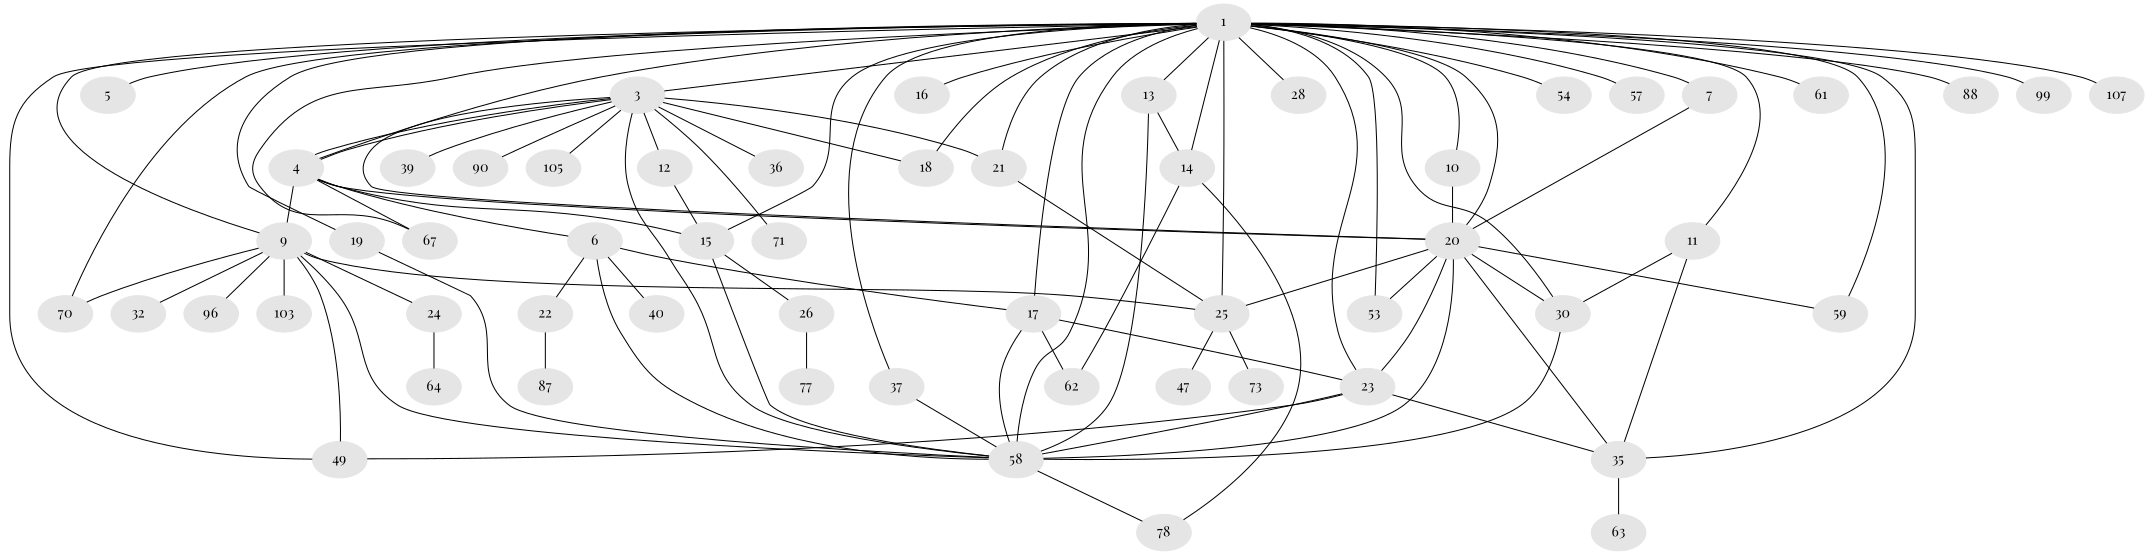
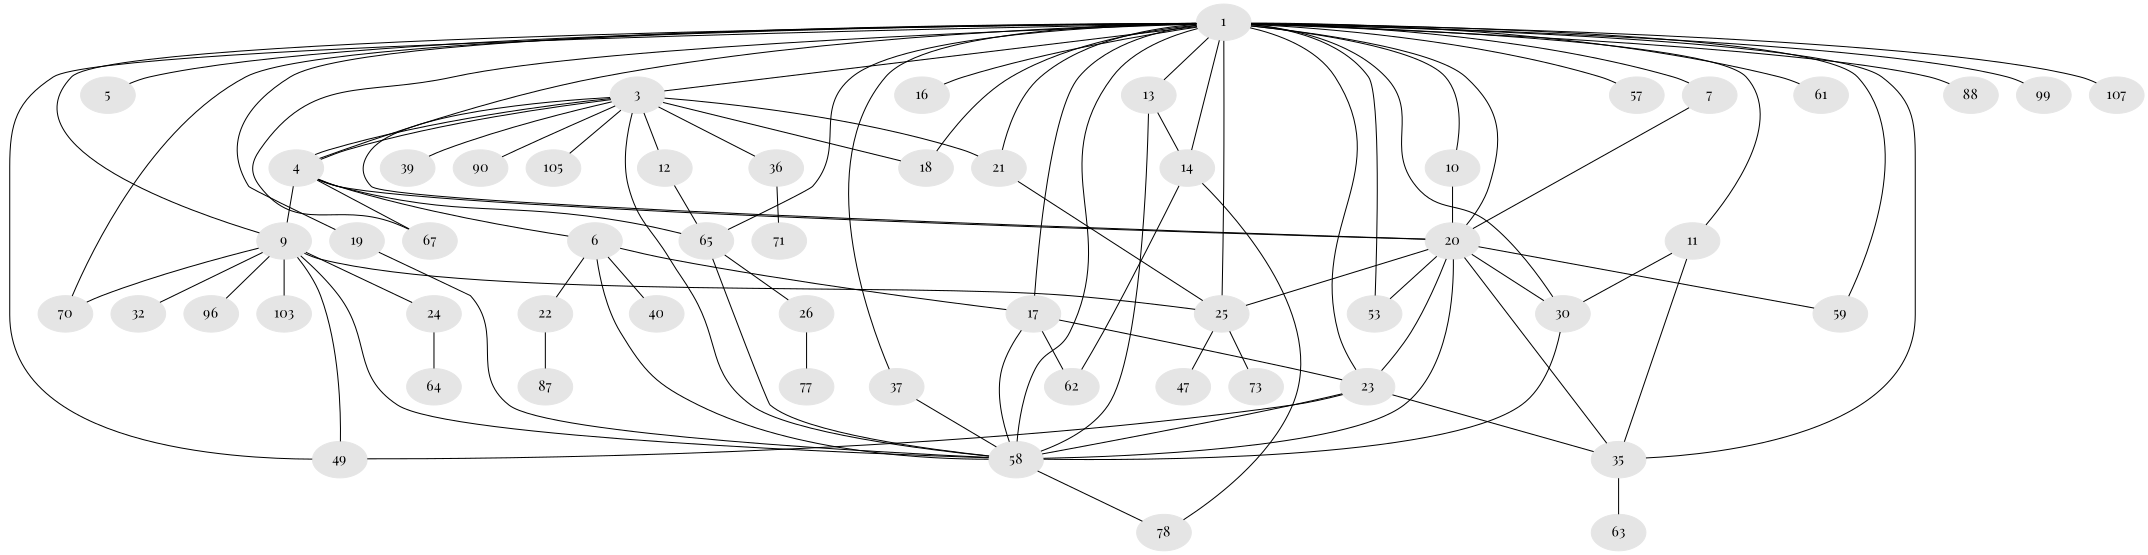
node "28": removed
node "54": removed
edge "3" -- "71": now "36" -- "71"
node "15": label "15" -> "65"
